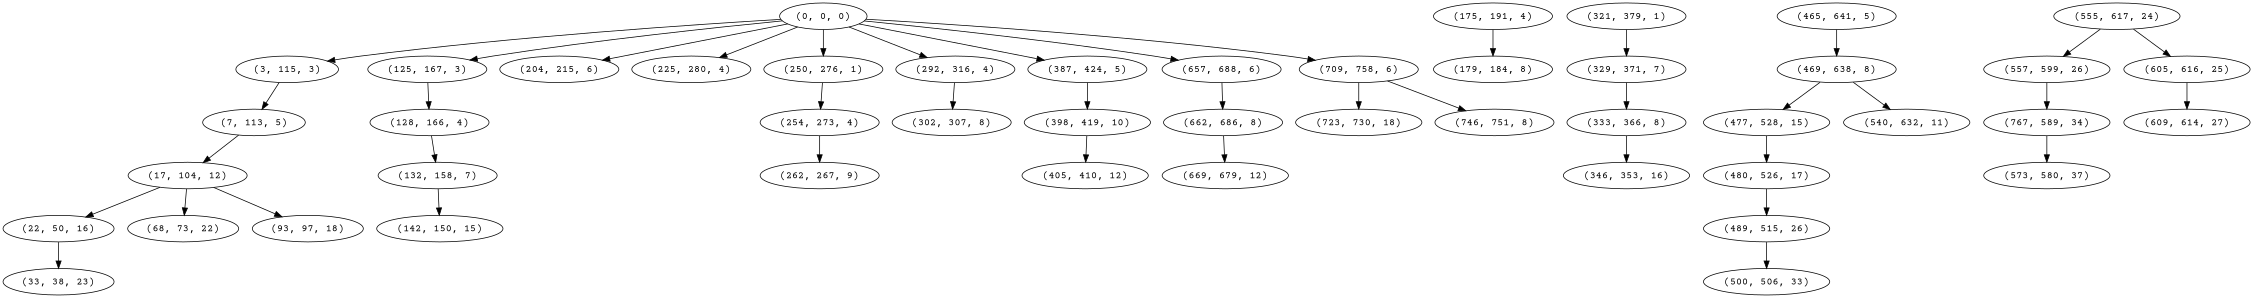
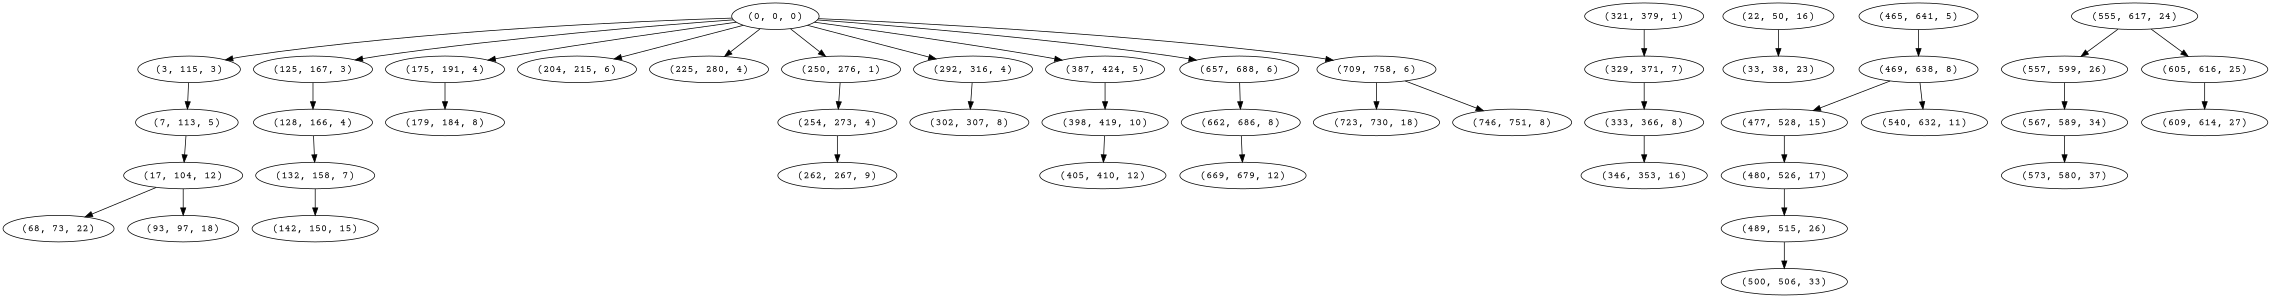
edge "(0, 0, 0)" -> "(175, 191, 4)": added
node "(767, 589, 34)": label "(767, 589, 34)" -> "(567, 589, 34)"
edge "(17, 104, 12)" -> "(22, 50, 16)": removed
